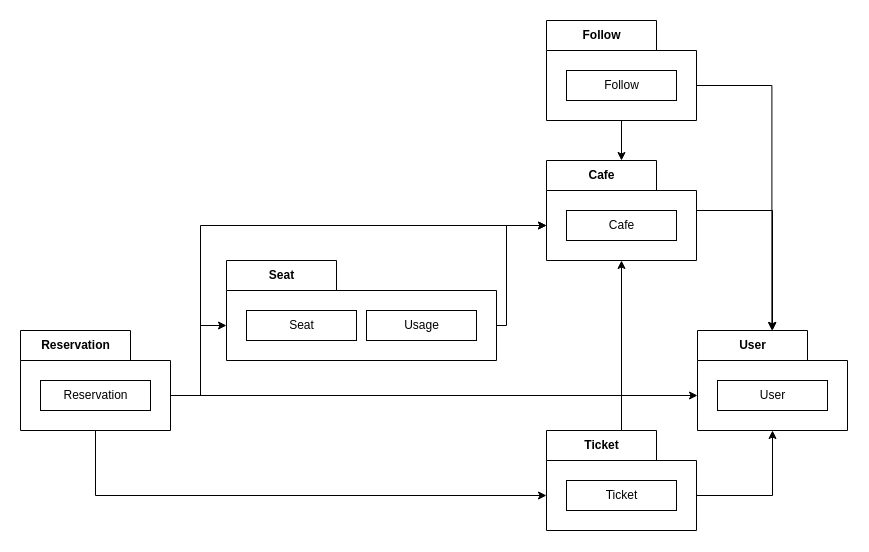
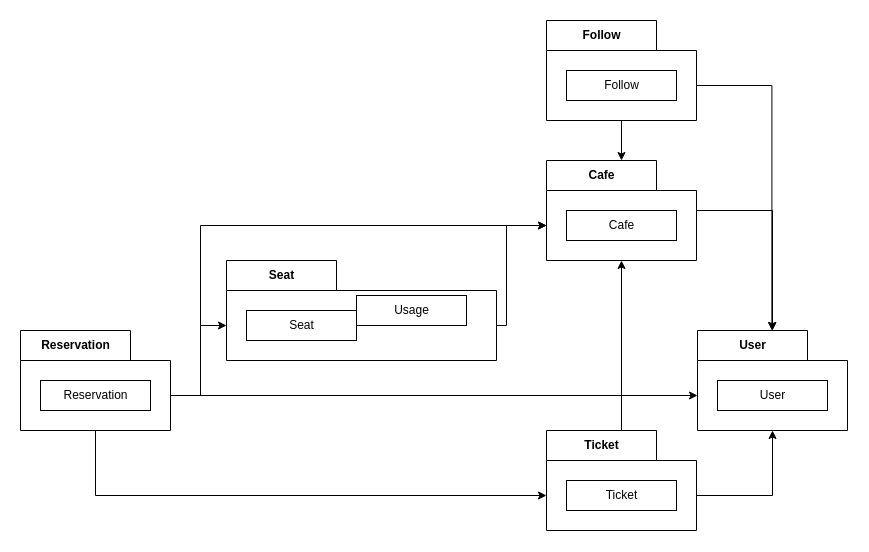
node "Usage": moved (422, 326) -> (412, 311)
